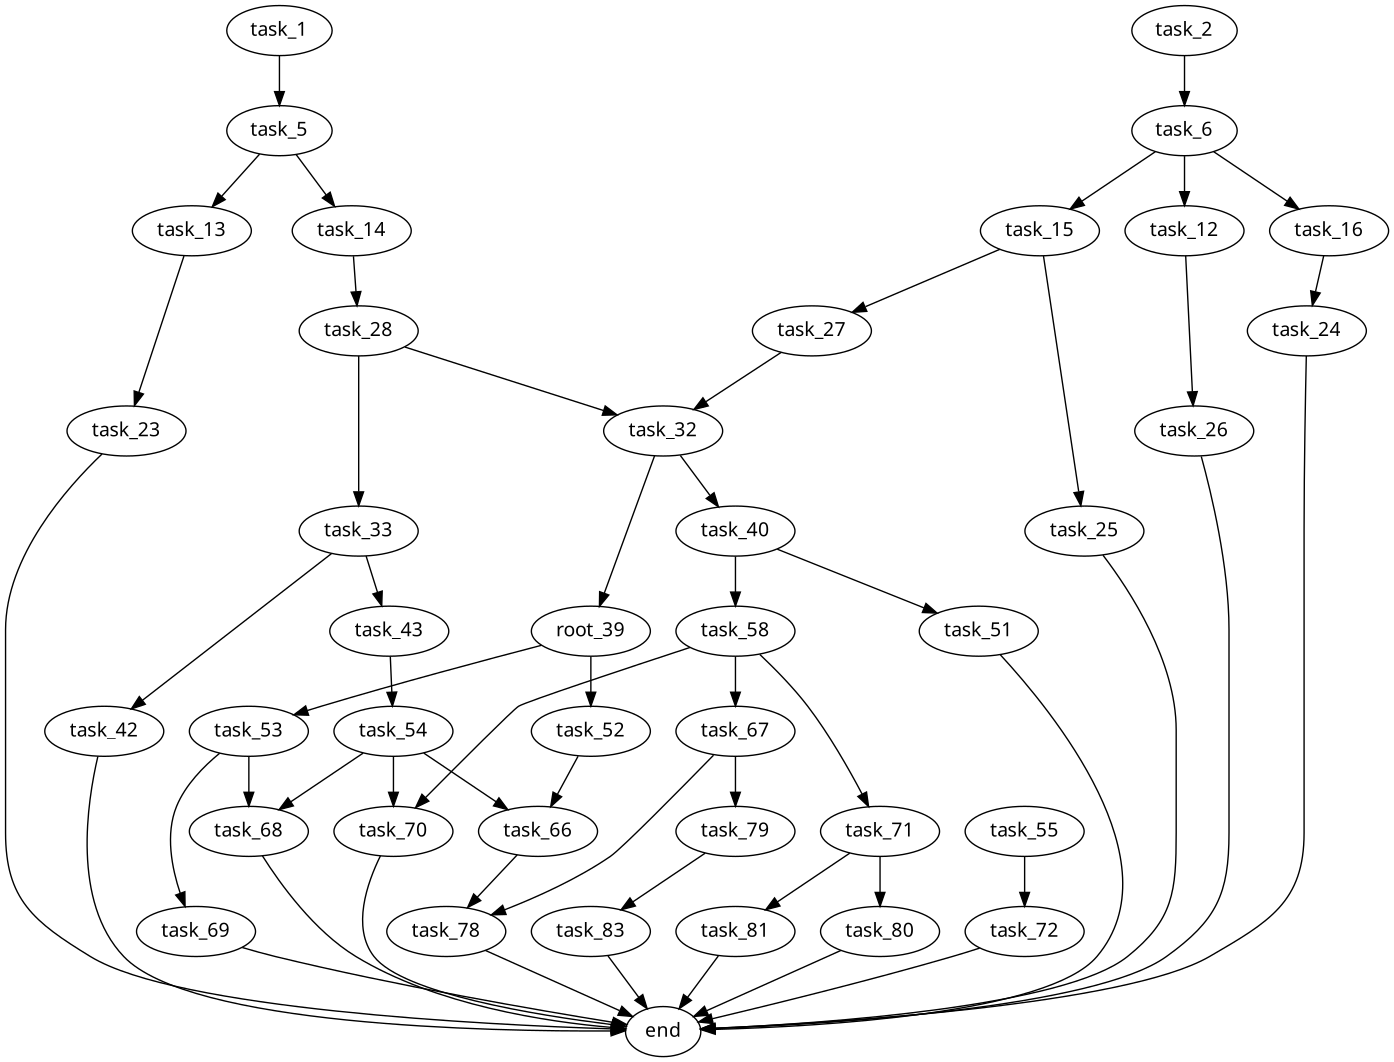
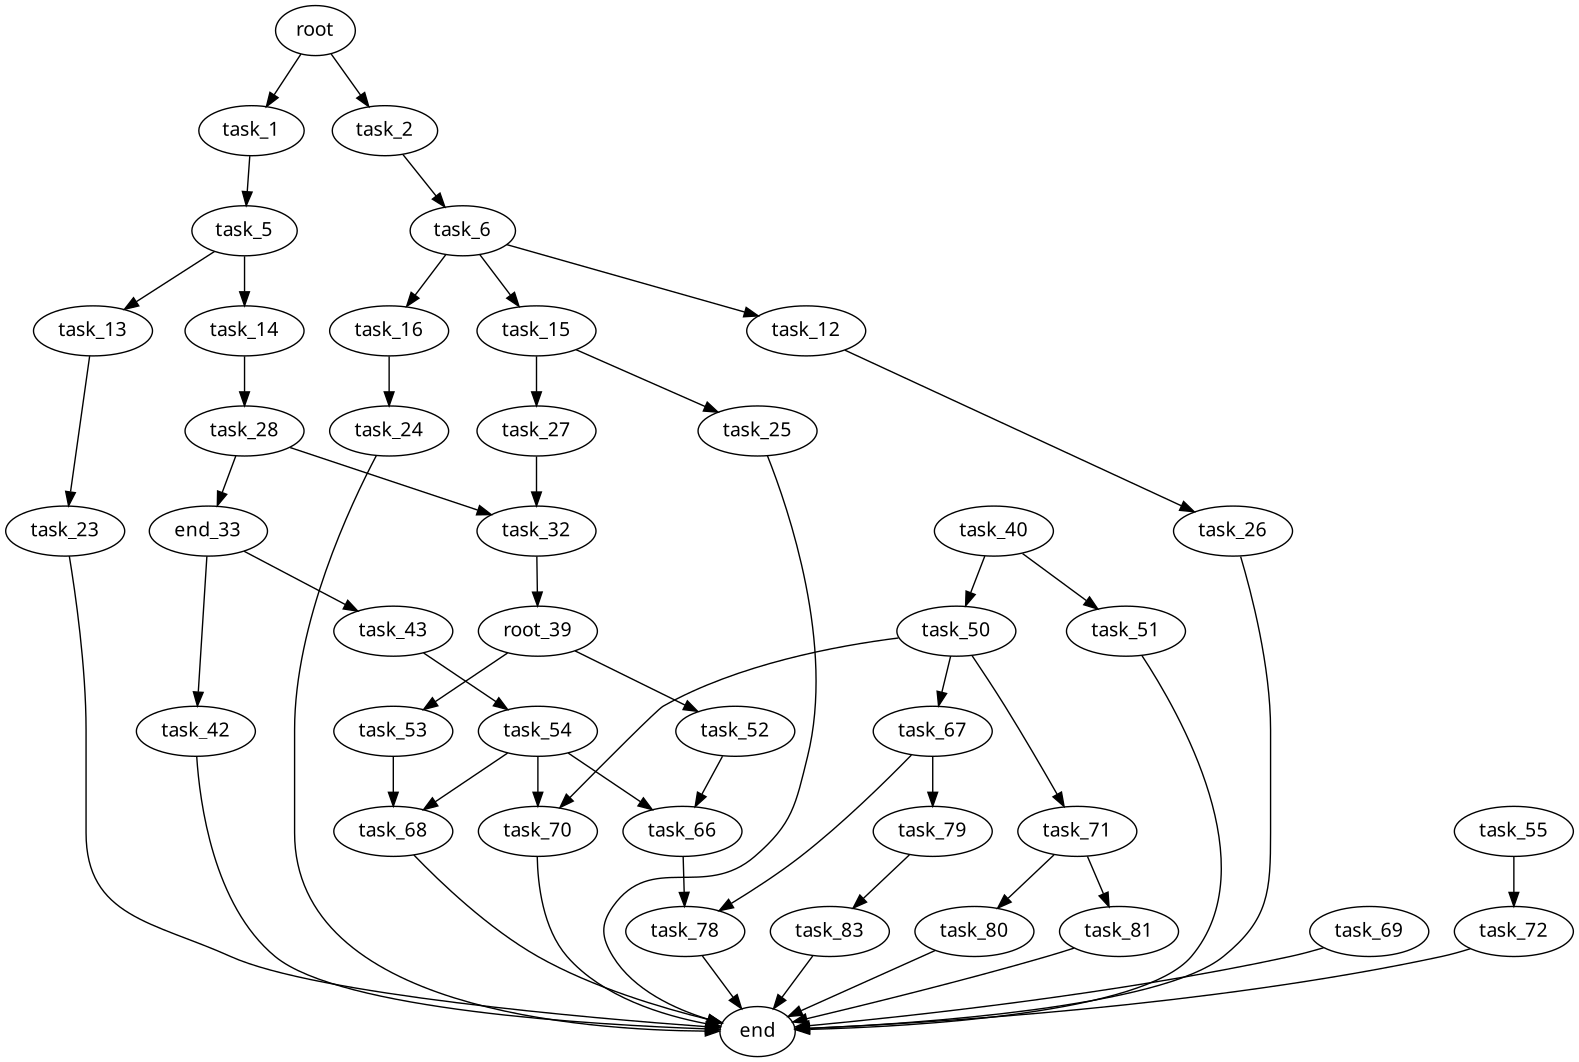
node "root": added
edge "task_32" -> "task_40": removed
node "task_33": label "task_33" -> "end_33"
node "task_58": label "task_58" -> "task_50"
edge "task_53" -> "task_69": removed
